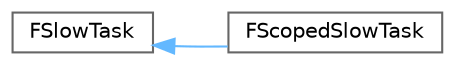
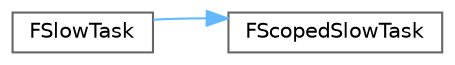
edge "FScopedSlowTask" -> "FSlowTask": reversed
